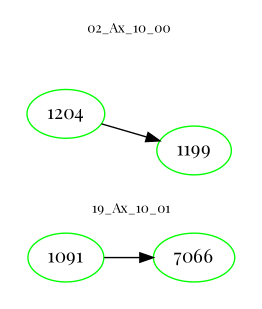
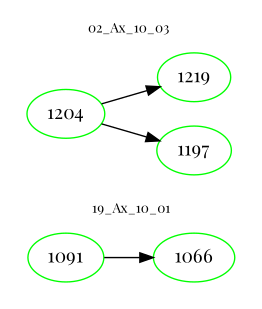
cluster "02_Ax_10_00": label "02_Ax_10_00" -> "02_Ax_10_03"
node "1219": added
node "1199": label "1199" -> "1197"
node "7066": label "7066" -> "1066"
